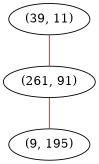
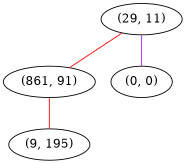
node "(39, 11)": label "(39, 11)" -> "(29, 11)"
node "(261, 91)": label "(261, 91)" -> "(861, 91)"
node "(0, 0)": added
